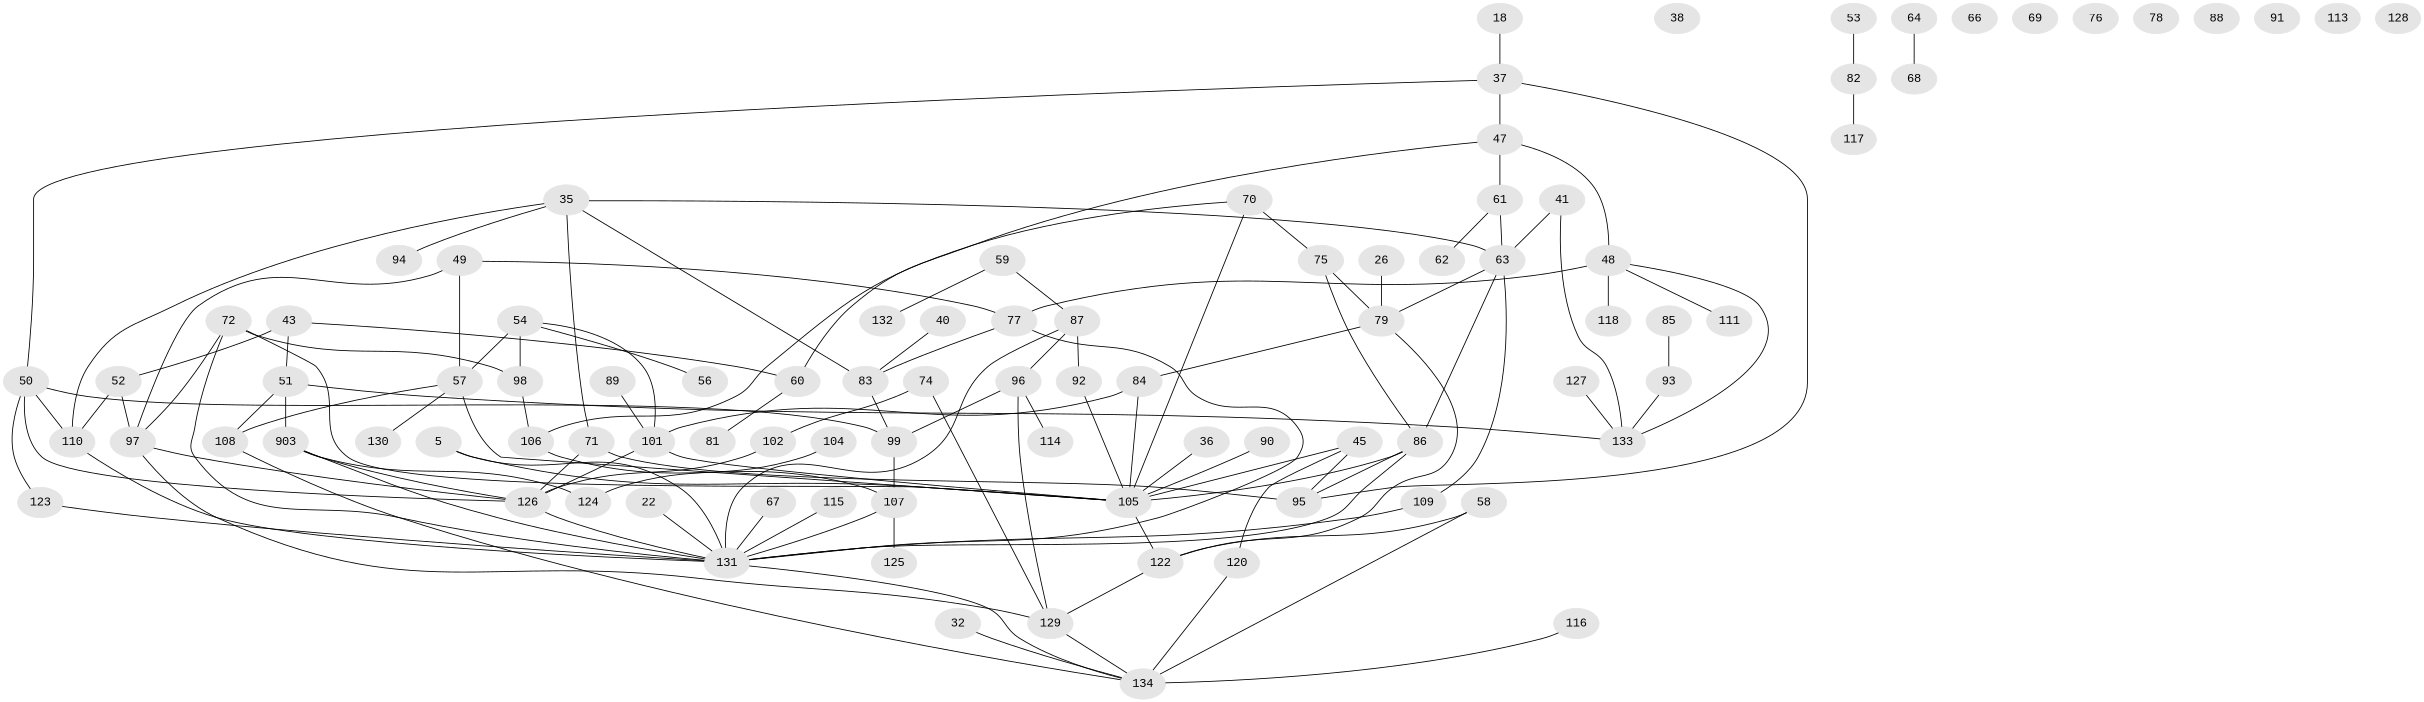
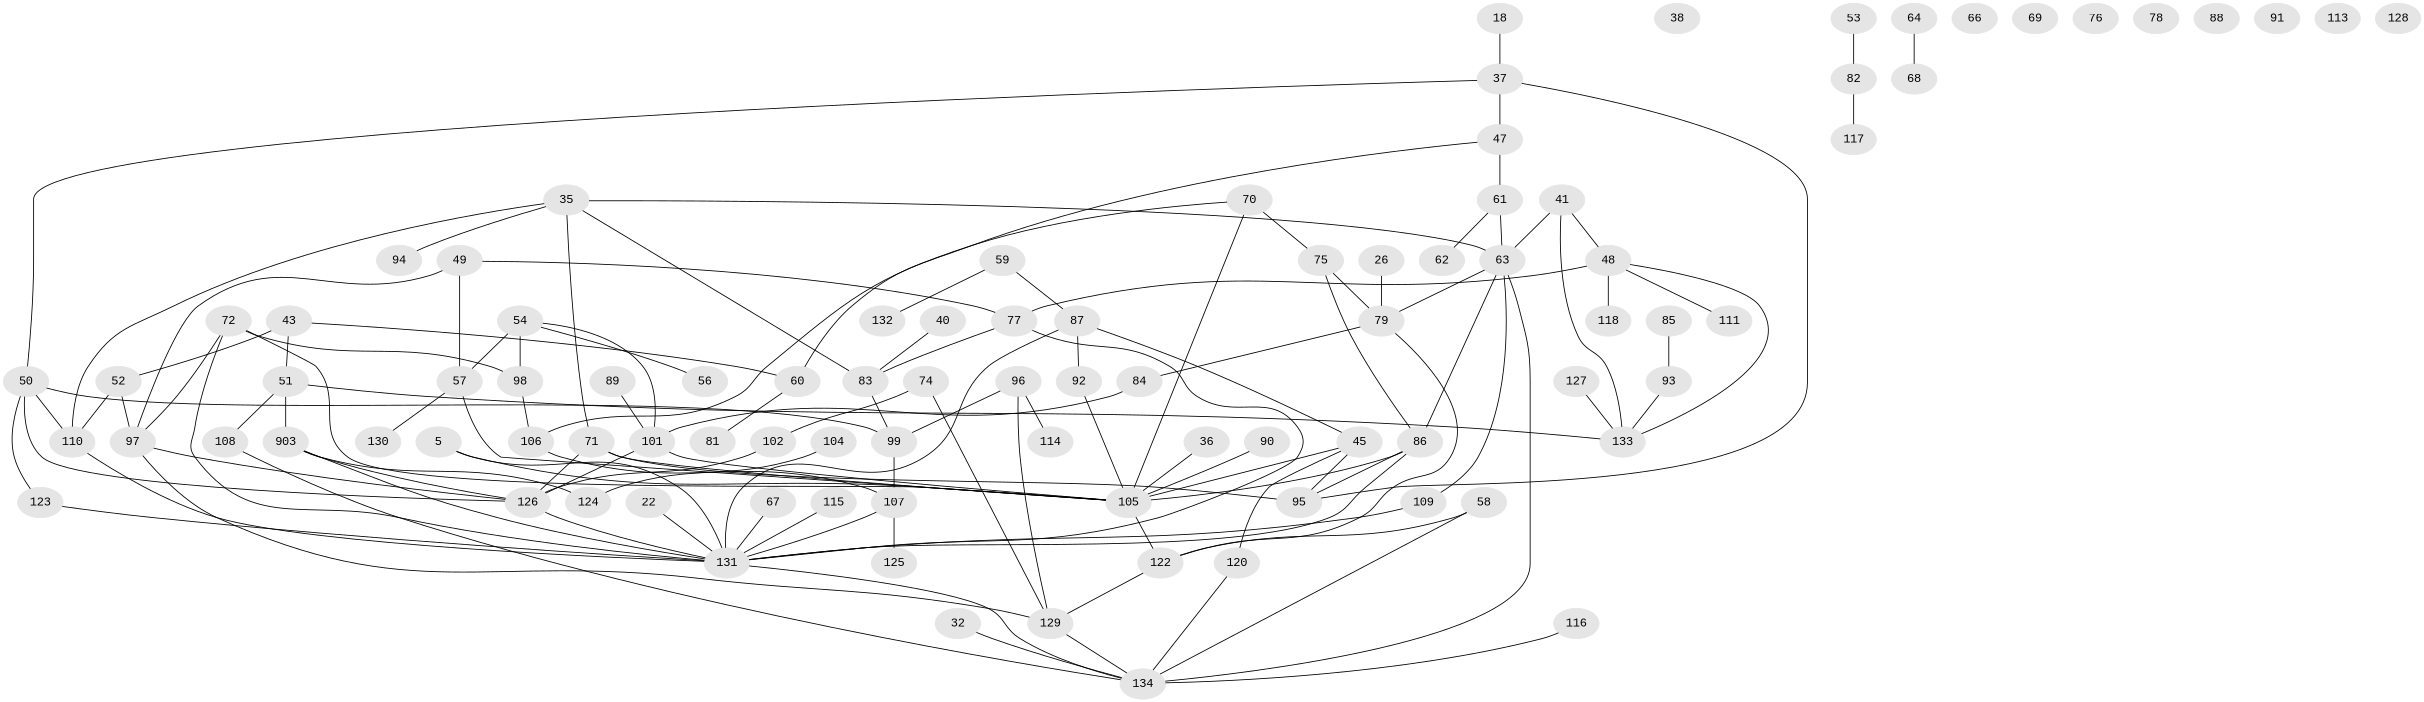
edge "47" -- "48": now "41" -- "48"
edge "87" -- "96": now "87" -- "45"
edge "57" -- "108": removed
edge "84" -- "105": now "71" -- "105"
edge "63" -- "134": added
